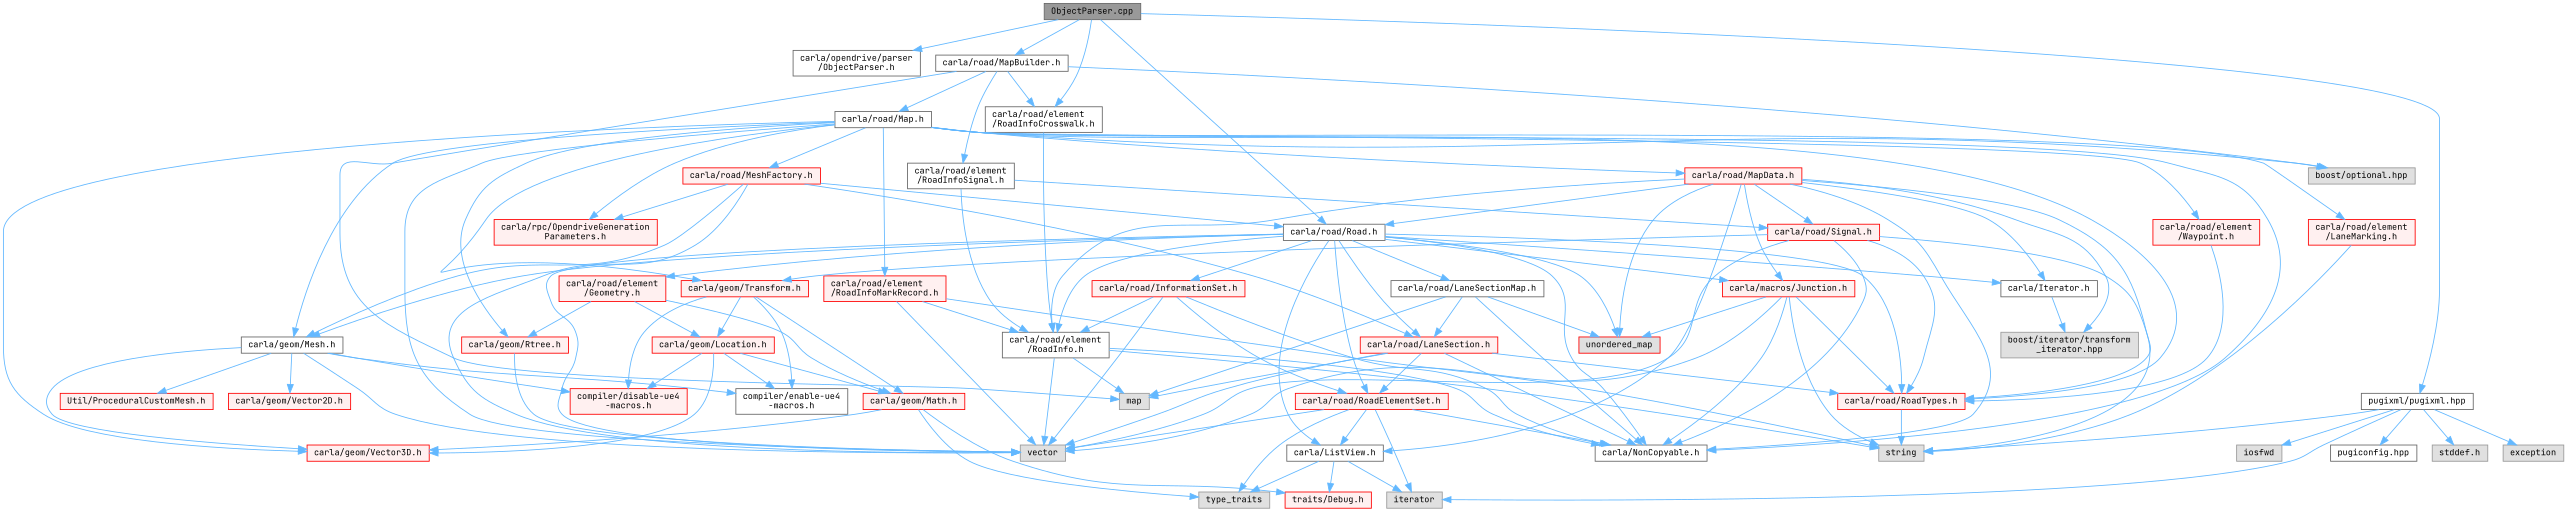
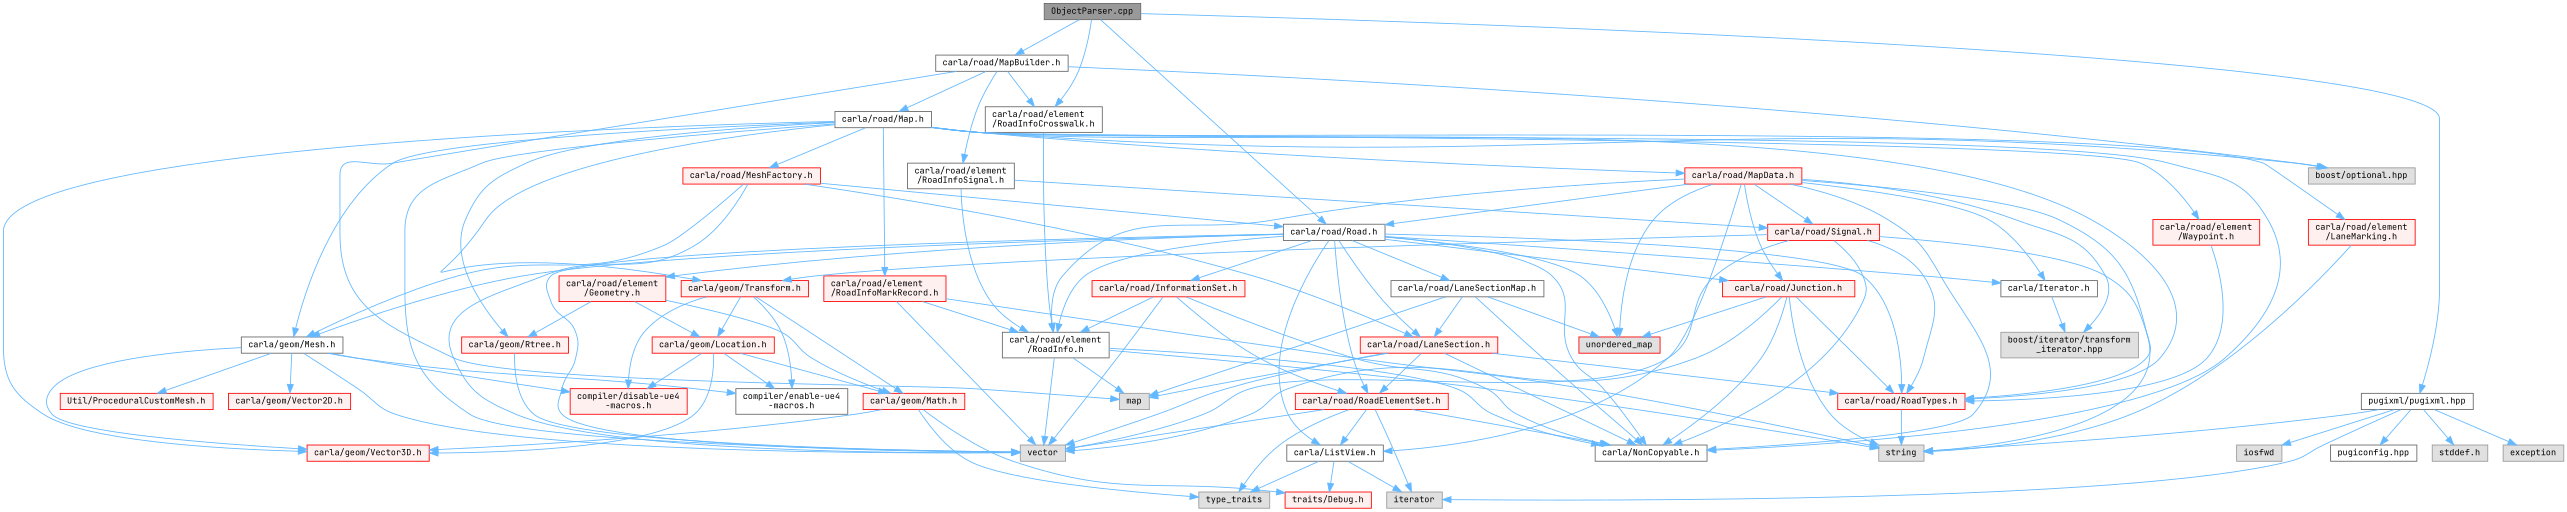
node "carla/opendrive/parser /ObjectParser.h": removed
node "carla/rpc/OpendriveGeneration Parameters.h": removed
node "carla/macros/Junction.h": label "carla/macros/Junction.h" -> "carla/road/Junction.h"
